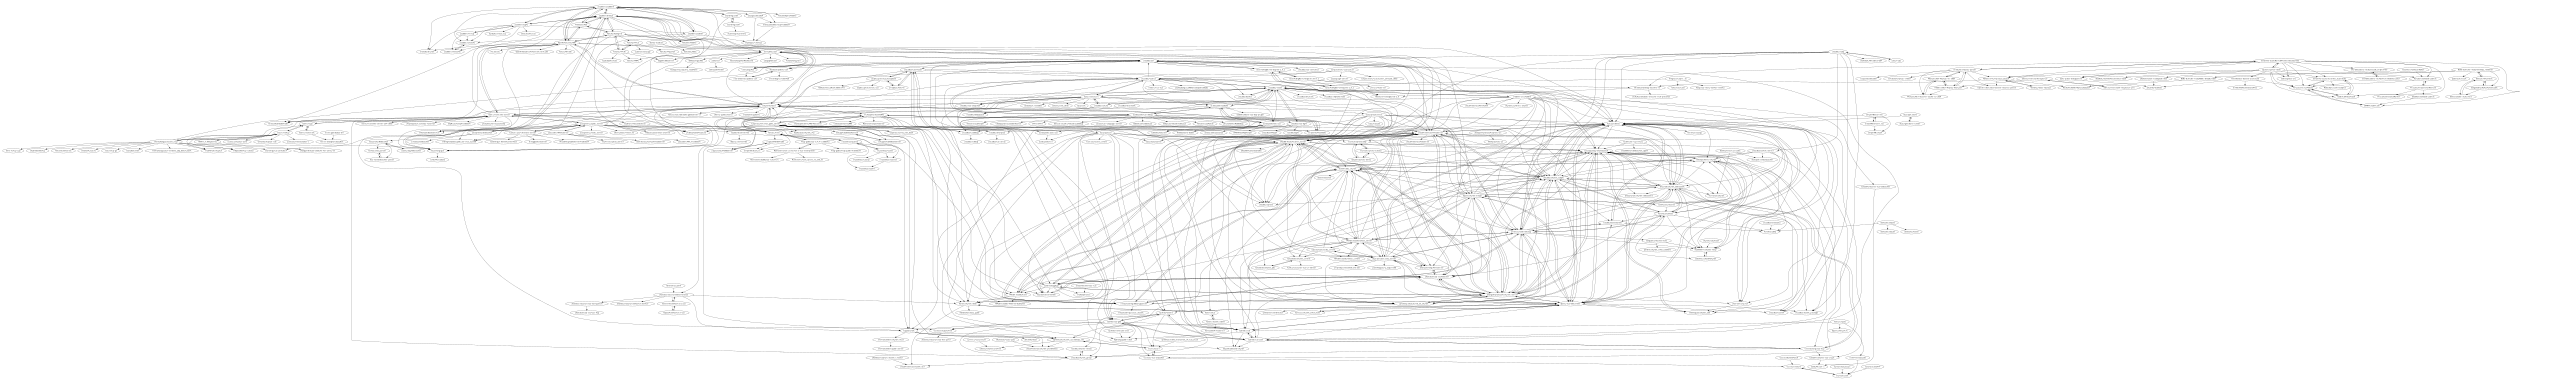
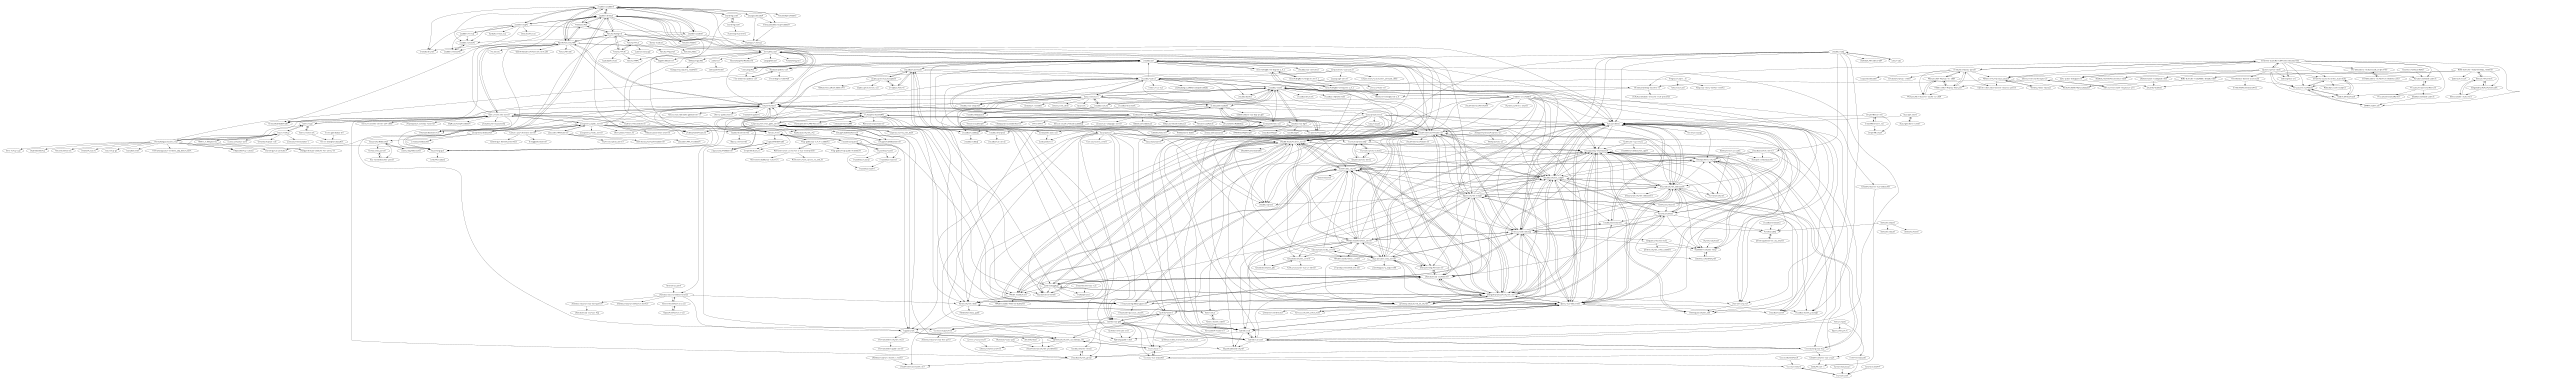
node "limingfan2016/game_service_system": removed
node "AtlasWing/GameServerFramework": removed
node "liudf0716/xkcptun": removed
node "peimin/gameserver_by_skynet": added
